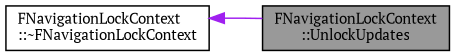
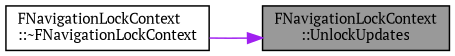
edge "FNavigationLockContext ::UnlockUpdates" -> "FNavigationLockContext ::~FNavigationLockContext": reversed
